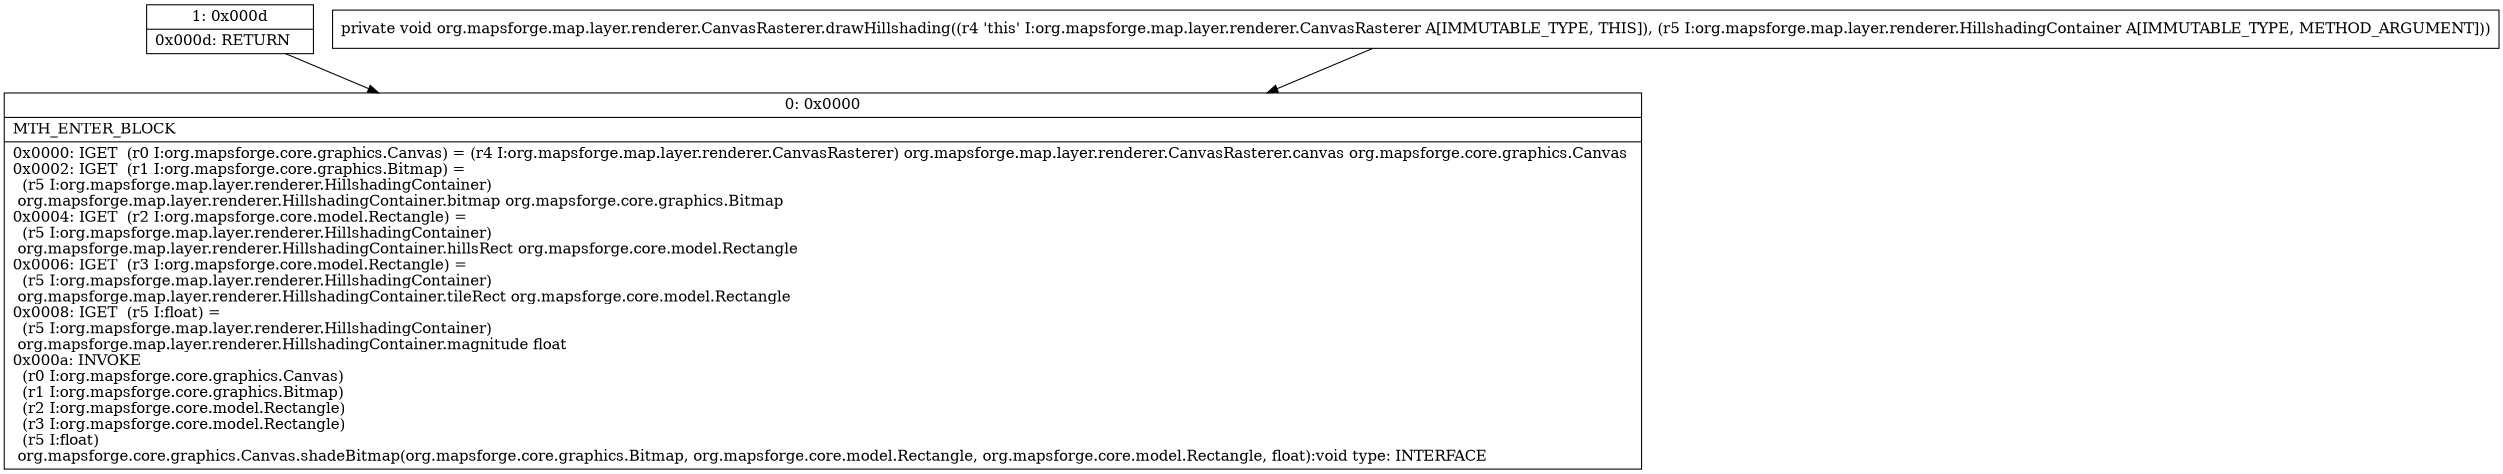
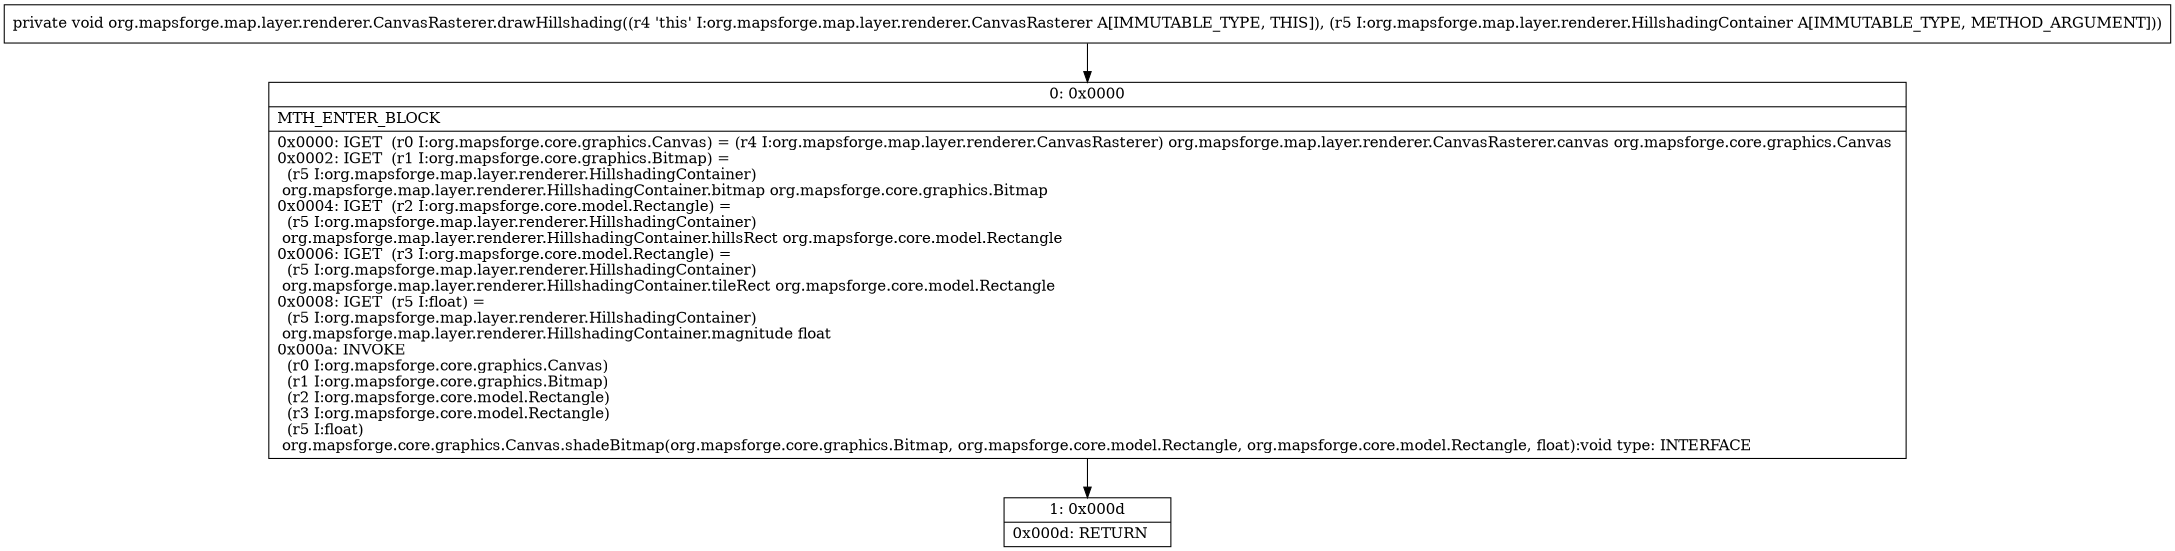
edge "1: 0x000d" -> "0: 0x0000": reversed
